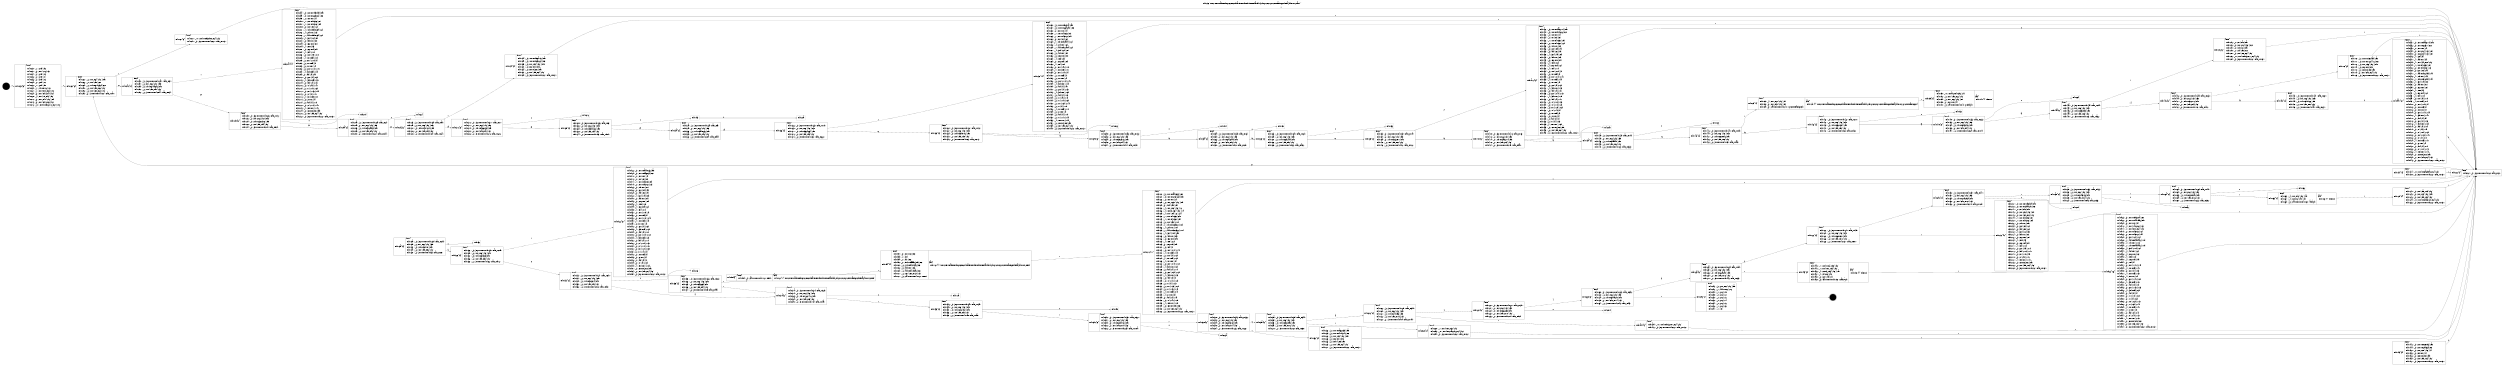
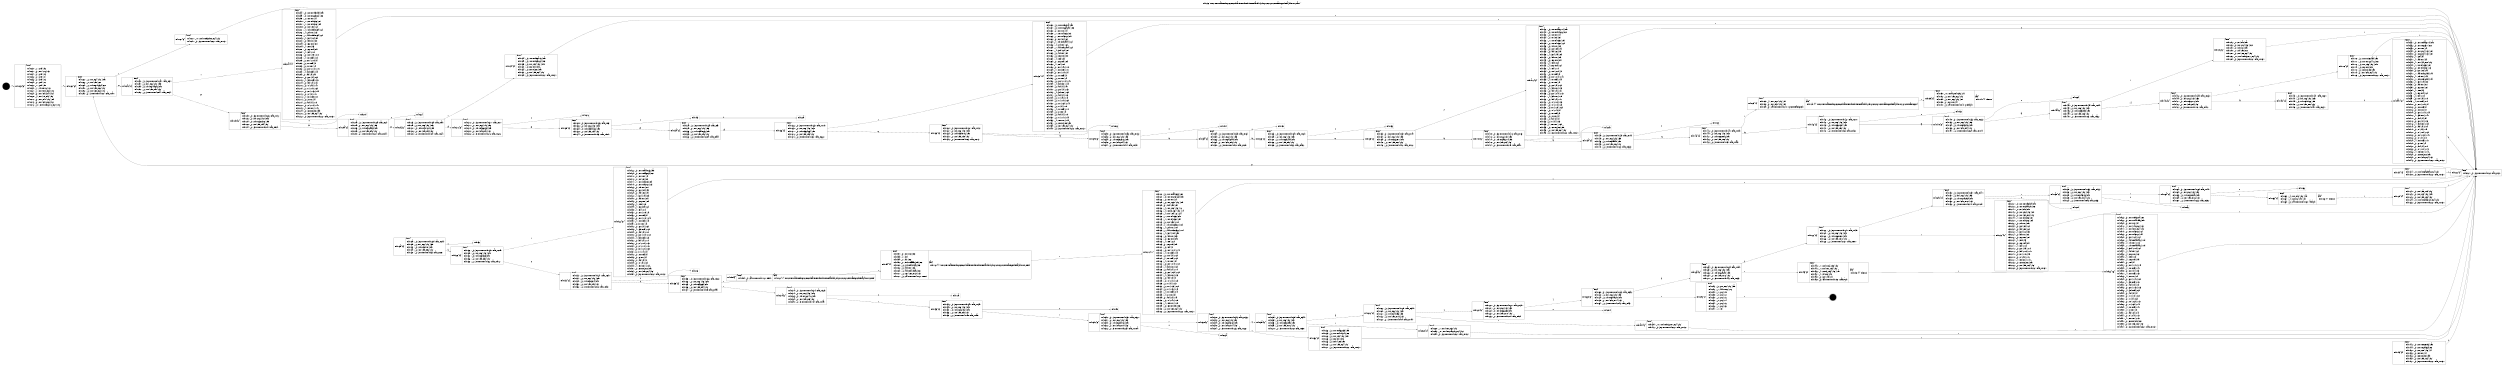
edge "0x401542 [28]" -> "0x40157a [28]": now "0x401542 [28]" -> "0x40155e [28]"
